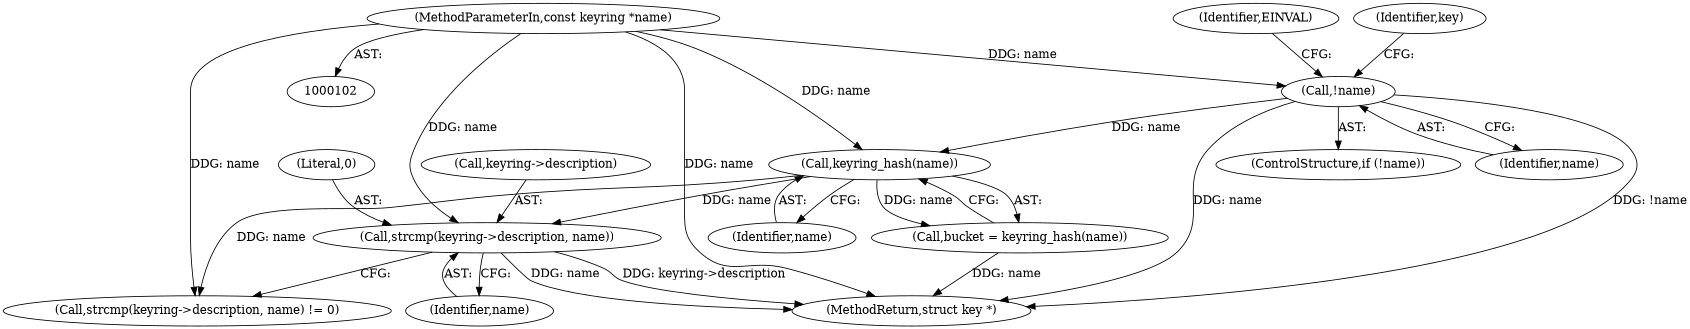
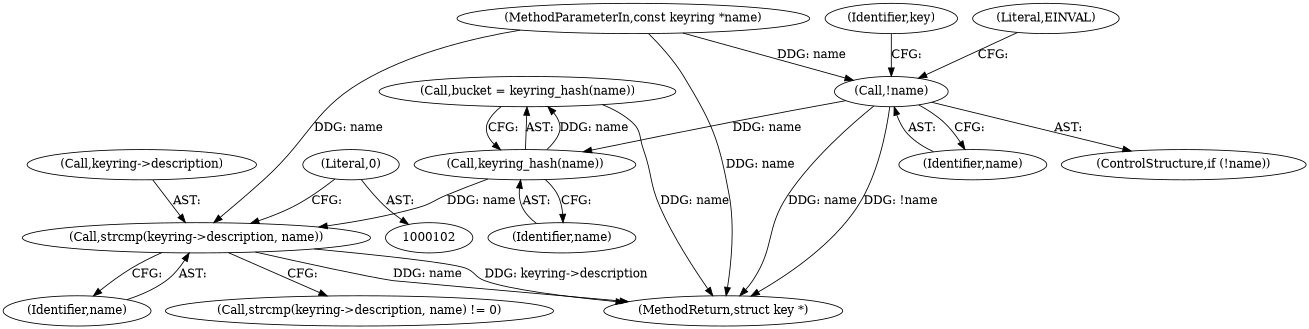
node "(Identifier,EINVAL)": label "(Identifier,EINVAL)" -> "(Literal,EINVAL)"
edge "(MethodParameterIn,const keyring *name)" -> "1000102": now "(Literal,0)" -> "1000102"
edge "(MethodParameterIn,const keyring *name)" -> "(Call,keyring_hash(name))": removed, label "DDG: name"
edge "(MethodParameterIn,const keyring *name)" -> "(Call,strcmp(keyring->description, name) != 0)": removed, label "DDG: name"
edge "(Call,keyring_hash(name))" -> "(Call,strcmp(keyring->description, name) != 0)": removed, label "DDG: name"
edge "(Literal,0)" -> "(Call,strcmp(keyring->description, name))": label "AST: " -> "CFG: "
